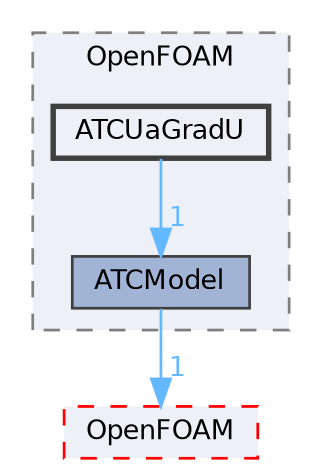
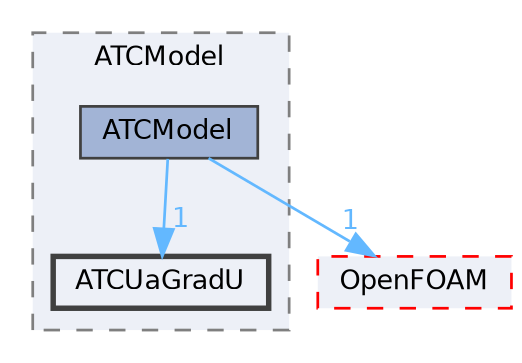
cluster "OpenFOAM": label "OpenFOAM" -> "ATCModel"
edge "ATCUaGradU" -> "ATCModel": reversed
